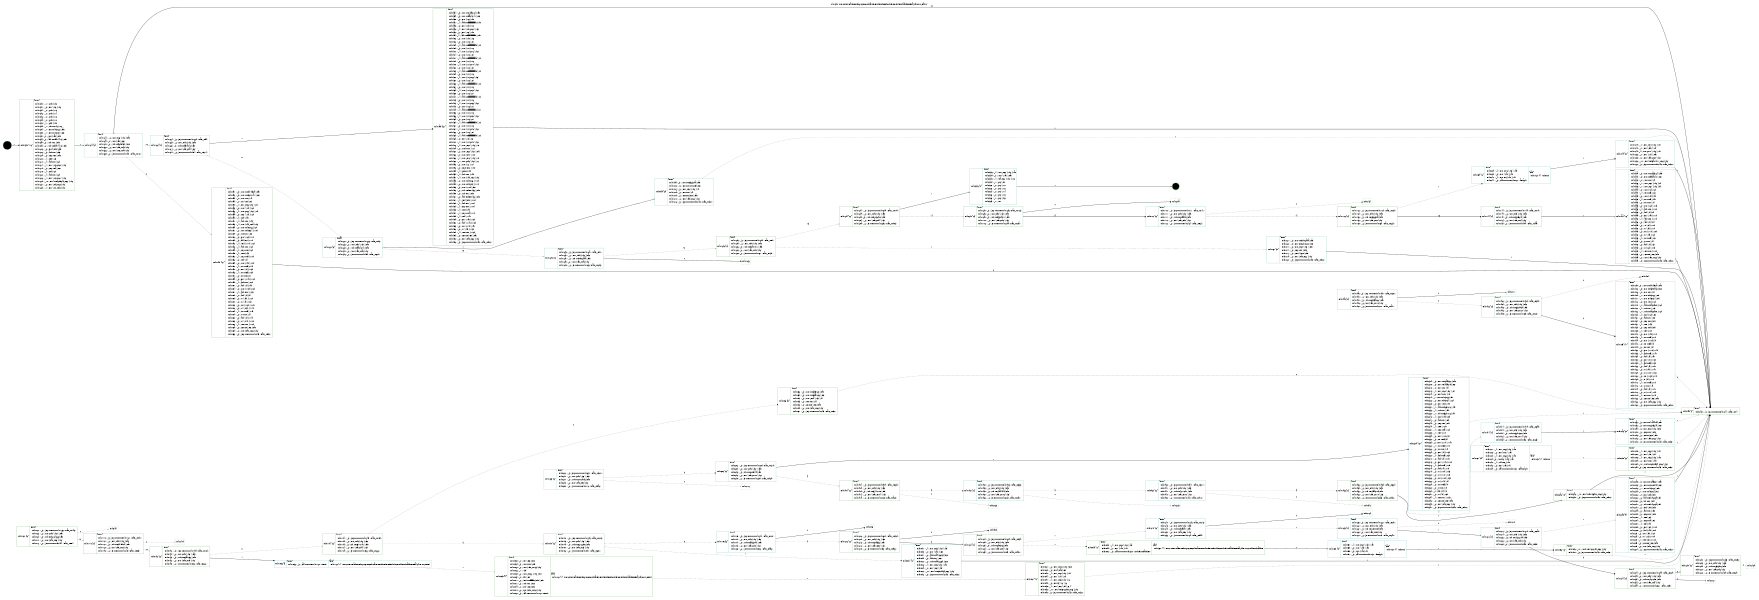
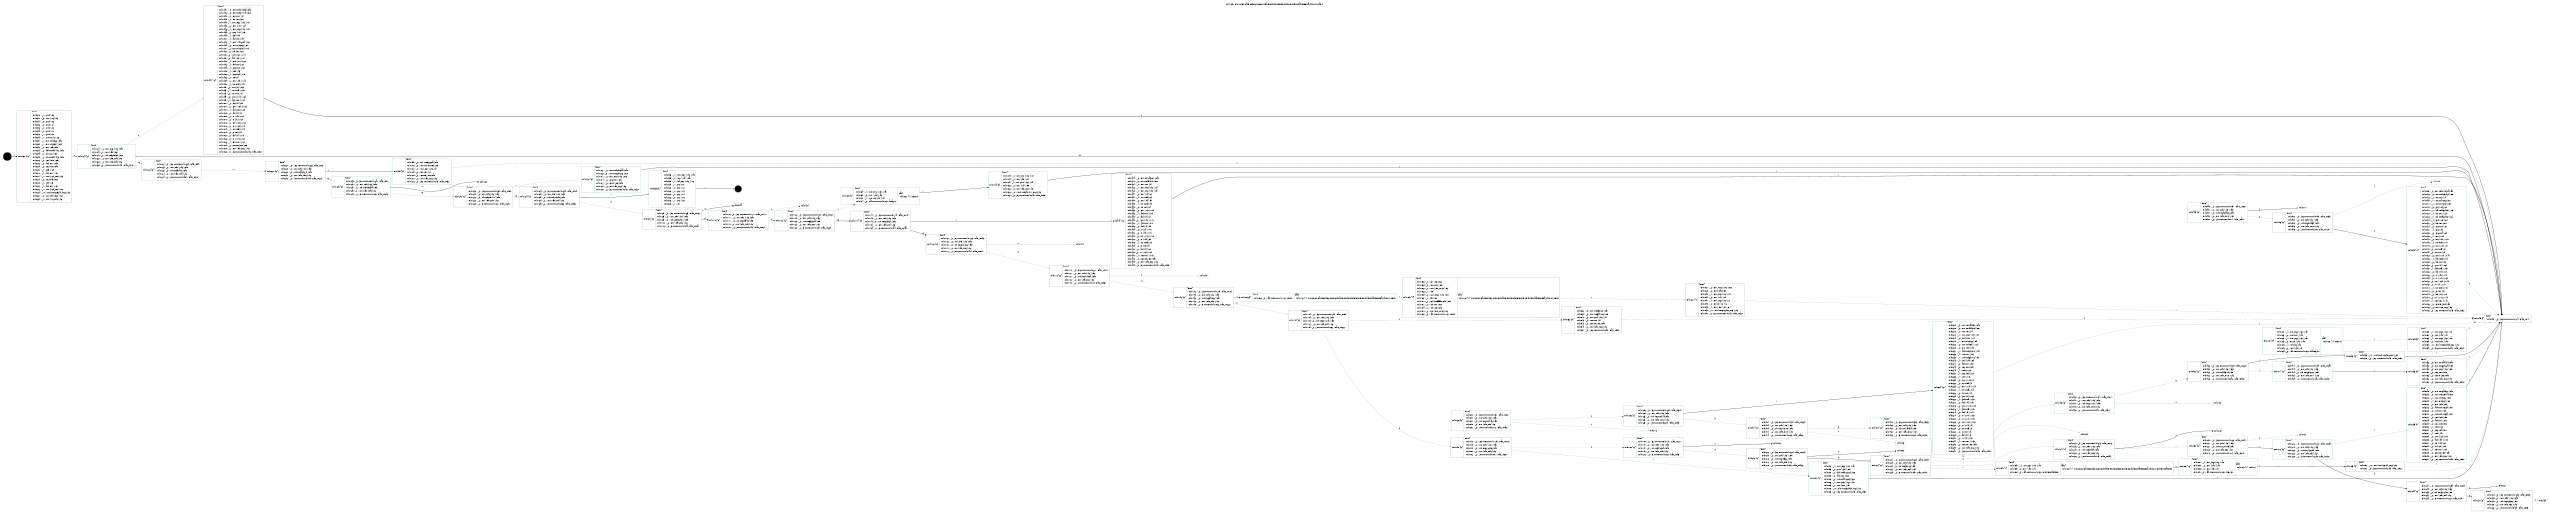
node "0x401ae4 [281]": removed
edge "0x401744 [28]" -> "0x401760 [28]": added, label "12"
